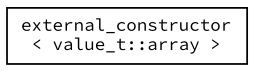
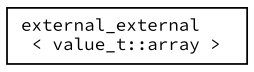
node "external_constructor < value_t::array >": label "external_constructor < value_t::array >" -> "external_external < value_t::array >"
